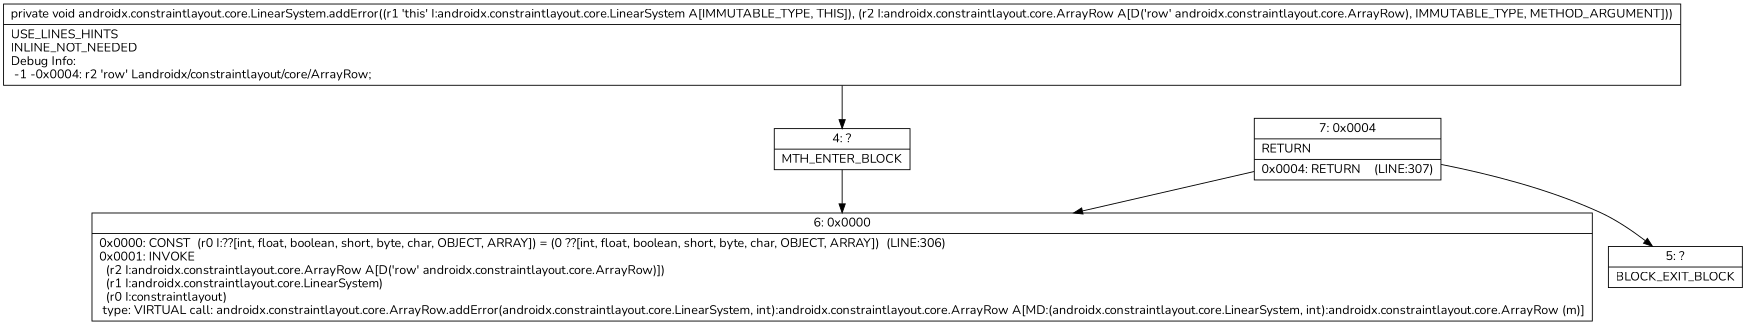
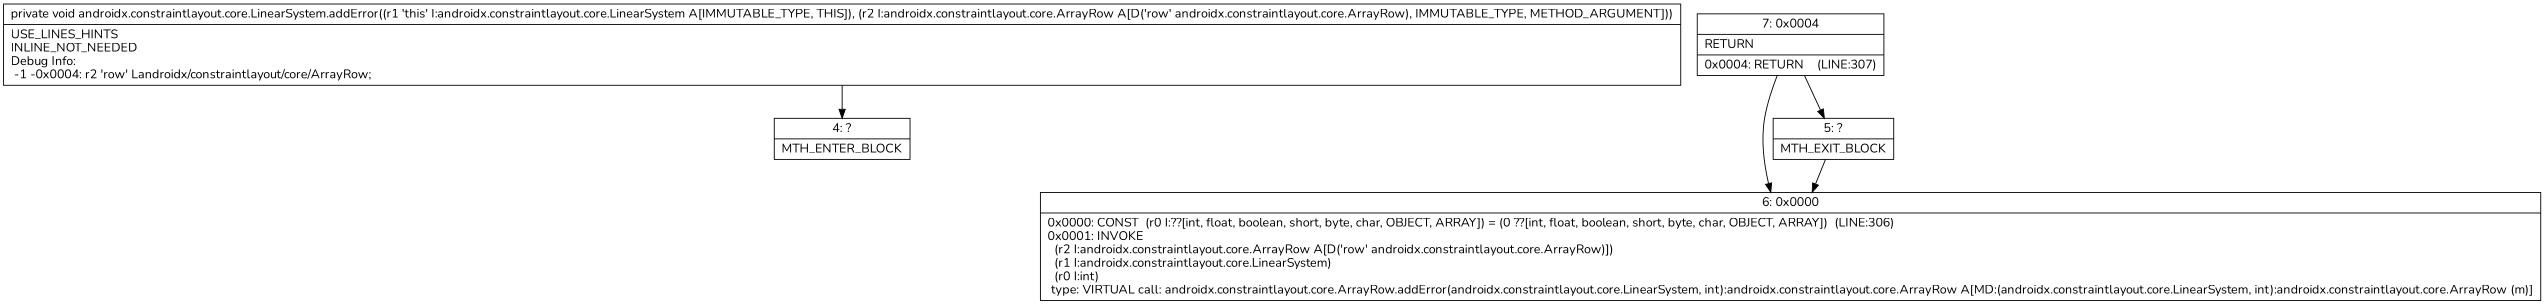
edge "4: ?" -> "6: 0x0000": now "5: ?" -> "6: 0x0000"
node "5: ?": text "BLOCK_EXIT_BLOCK" -> "MTH_EXIT_BLOCK"
node "6: 0x0000": text "(r0 I:constraintlayout)" -> "(r0 I:int)"
